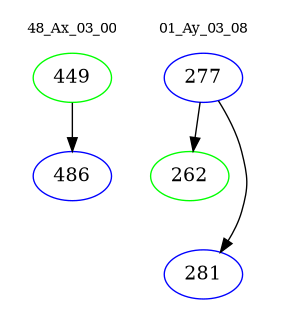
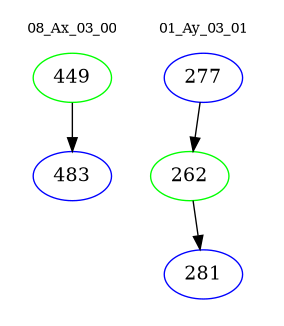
cluster "48_Ax_03_00": label "48_Ax_03_00" -> "08_Ax_03_00"
cluster "01_Ay_03_08": label "01_Ay_03_08" -> "01_Ay_03_01"
edge "277" -> "281": now "262" -> "281"
node "486": label "486" -> "483"
